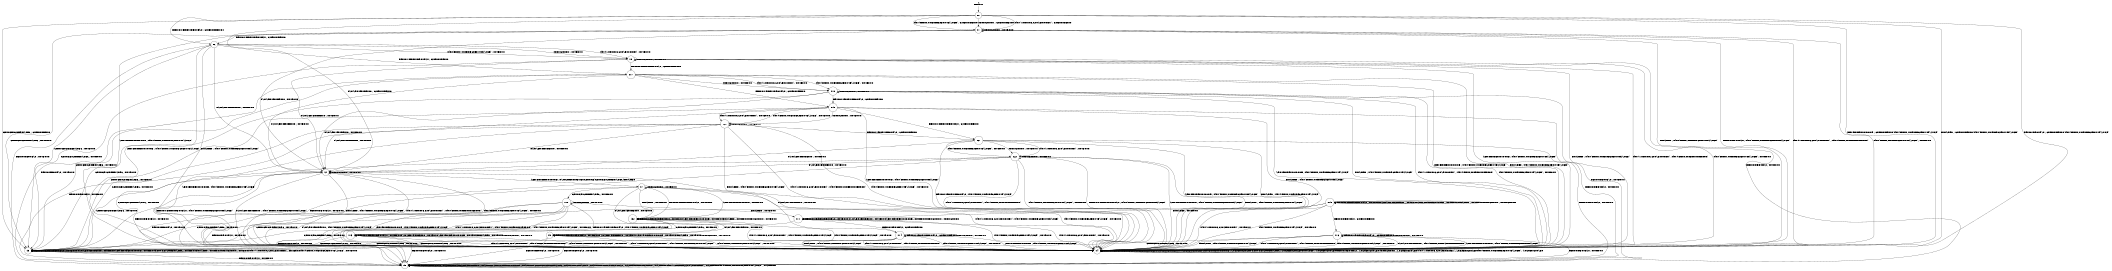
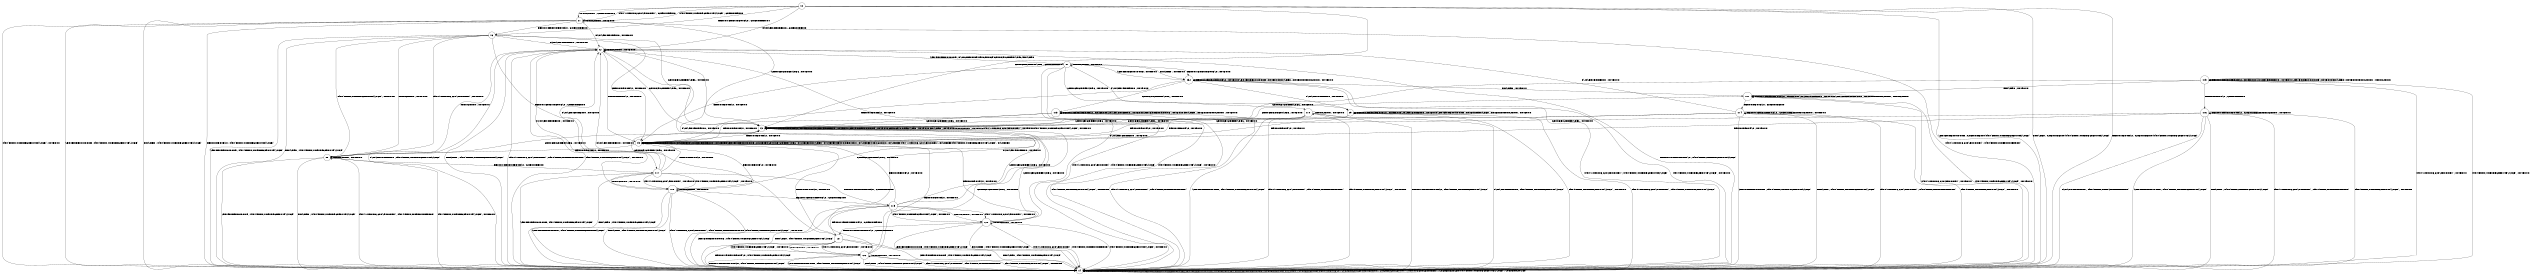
node "__start0": removed
edge "s8" -> "s2": label "PSK_SERVER_HELLO / TIMEOUT" -> "APPLICATION / TIMEOUT"
edge "s10" -> "s11": now "s32" -> "s11"
edge "s8" -> "s5": reversed
